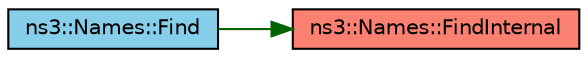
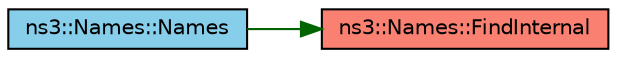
node "ns3::Names::Find": label "ns3::Names::Find" -> "ns3::Names::Names"
